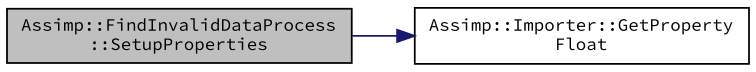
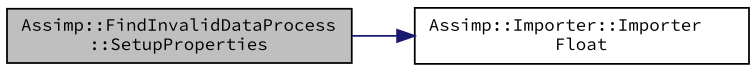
node "Assimp::Importer::GetProperty Float": label "Assimp::Importer::GetProperty Float" -> "Assimp::Importer::Importer Float"
